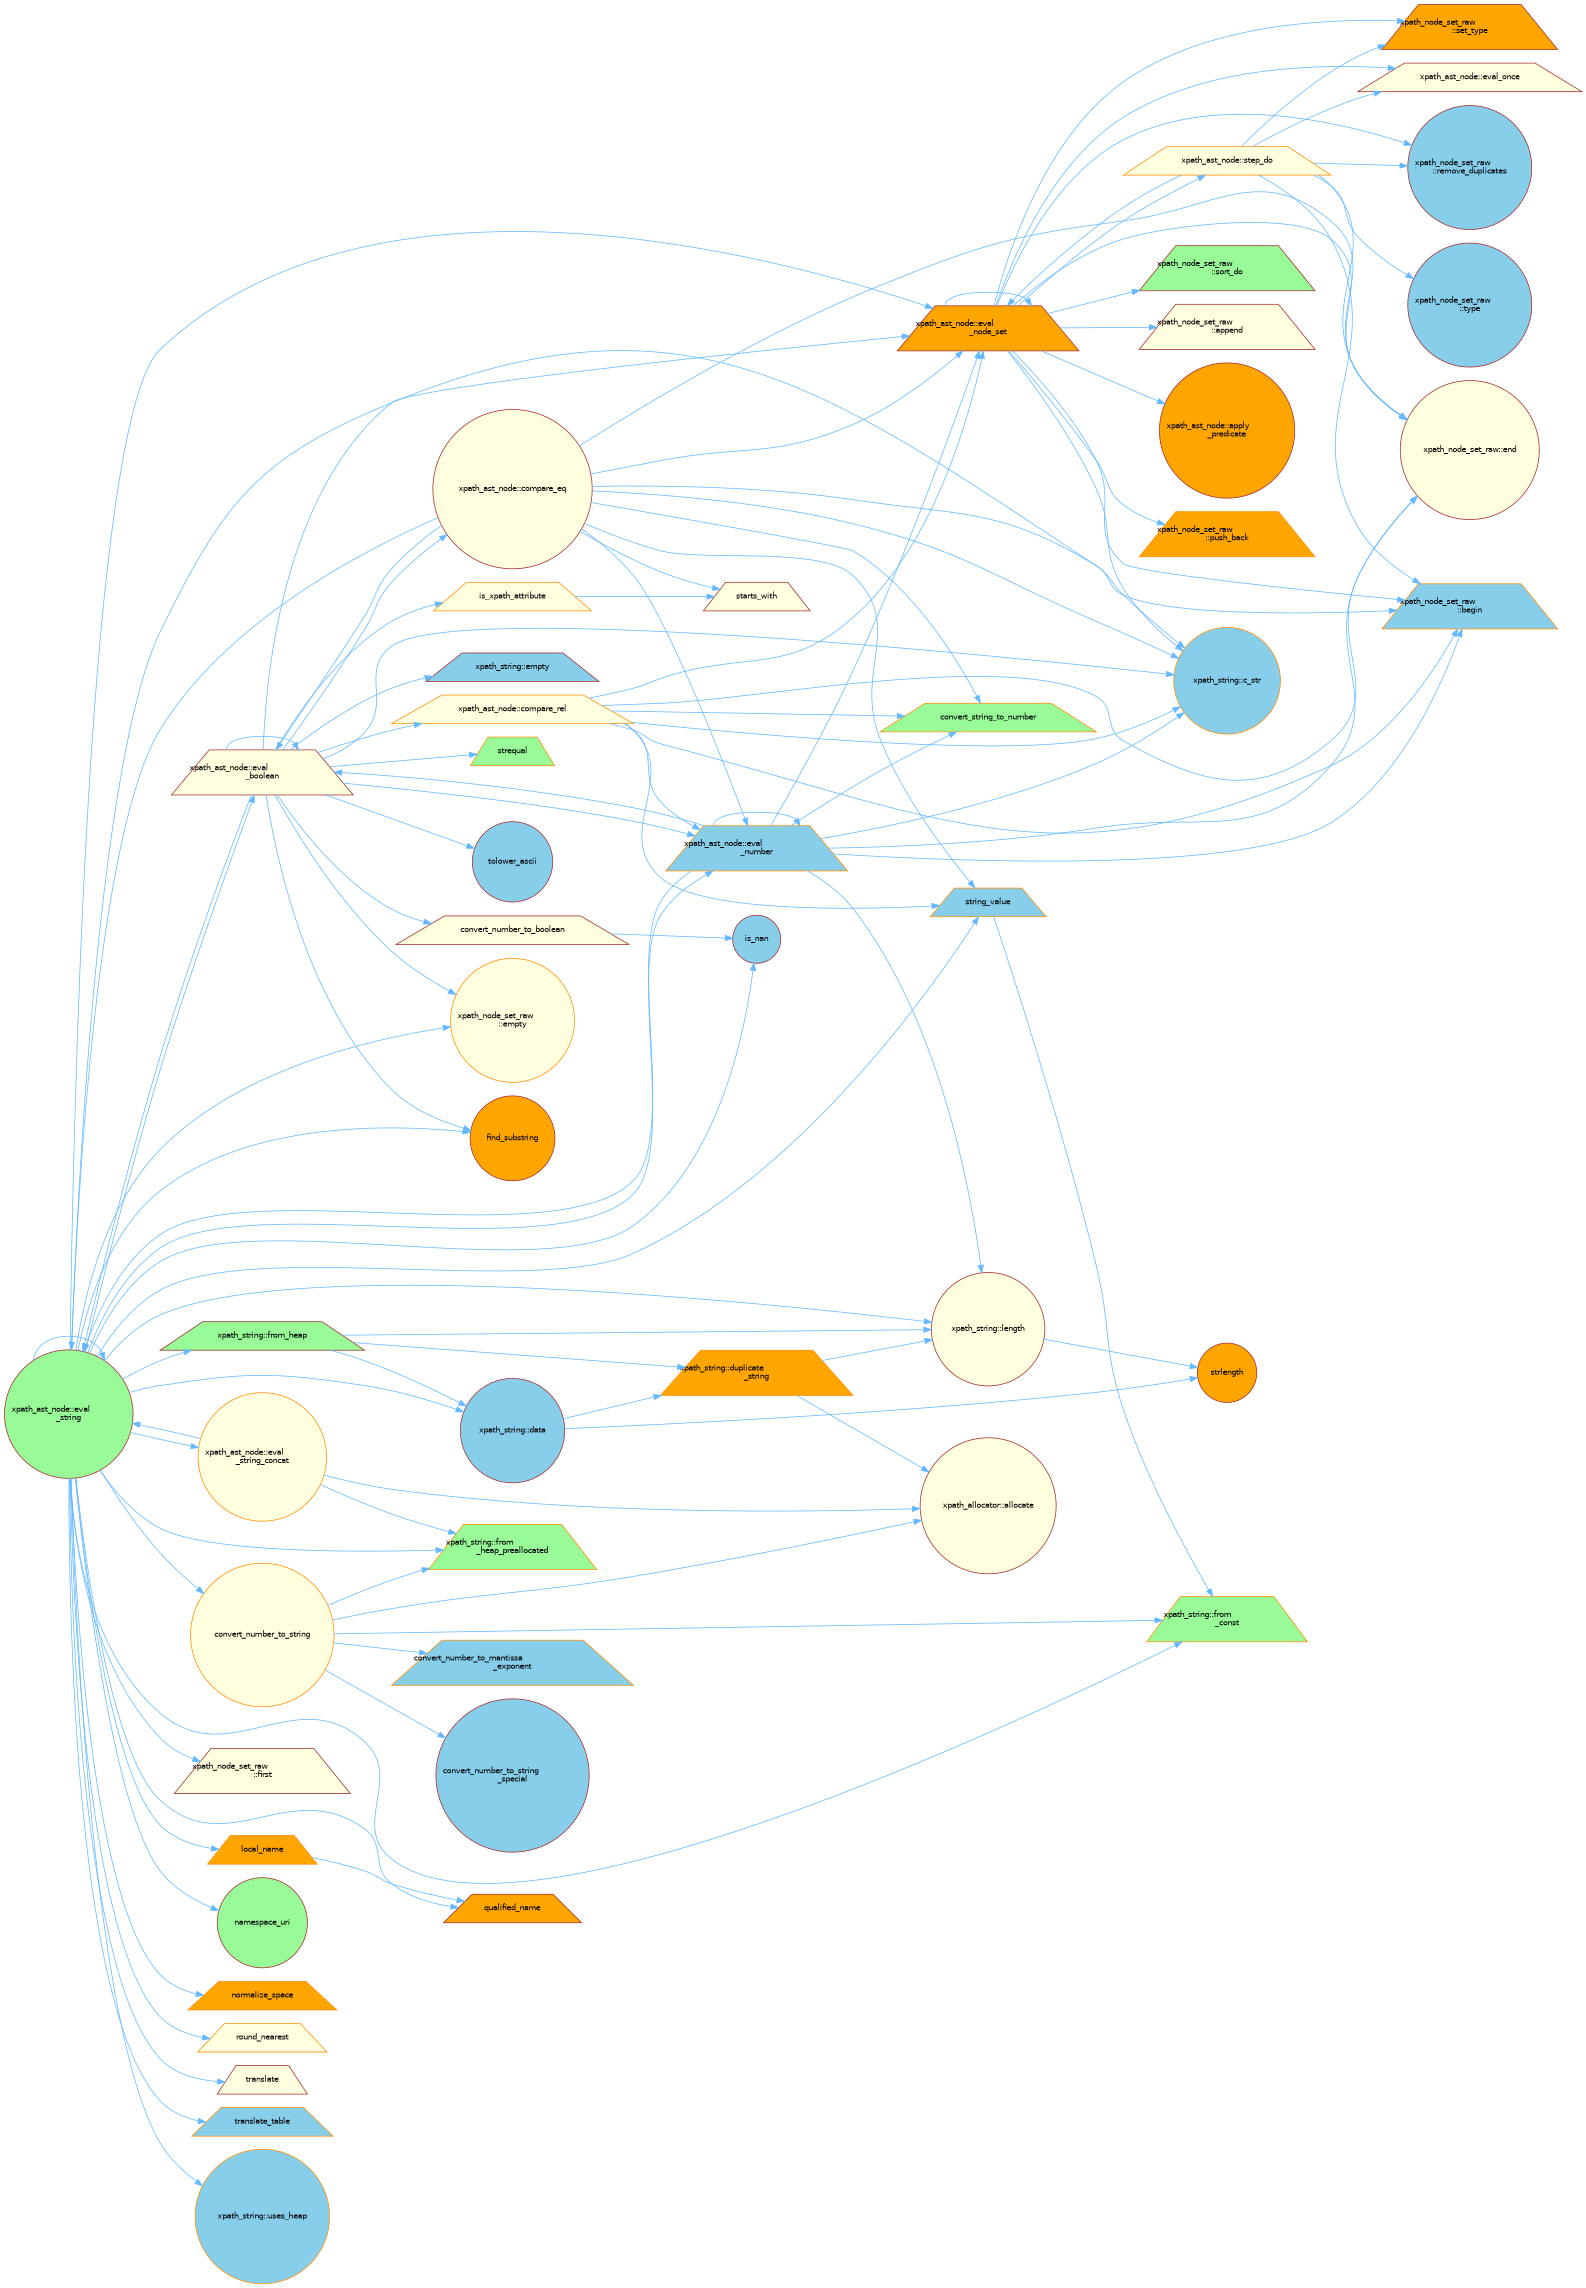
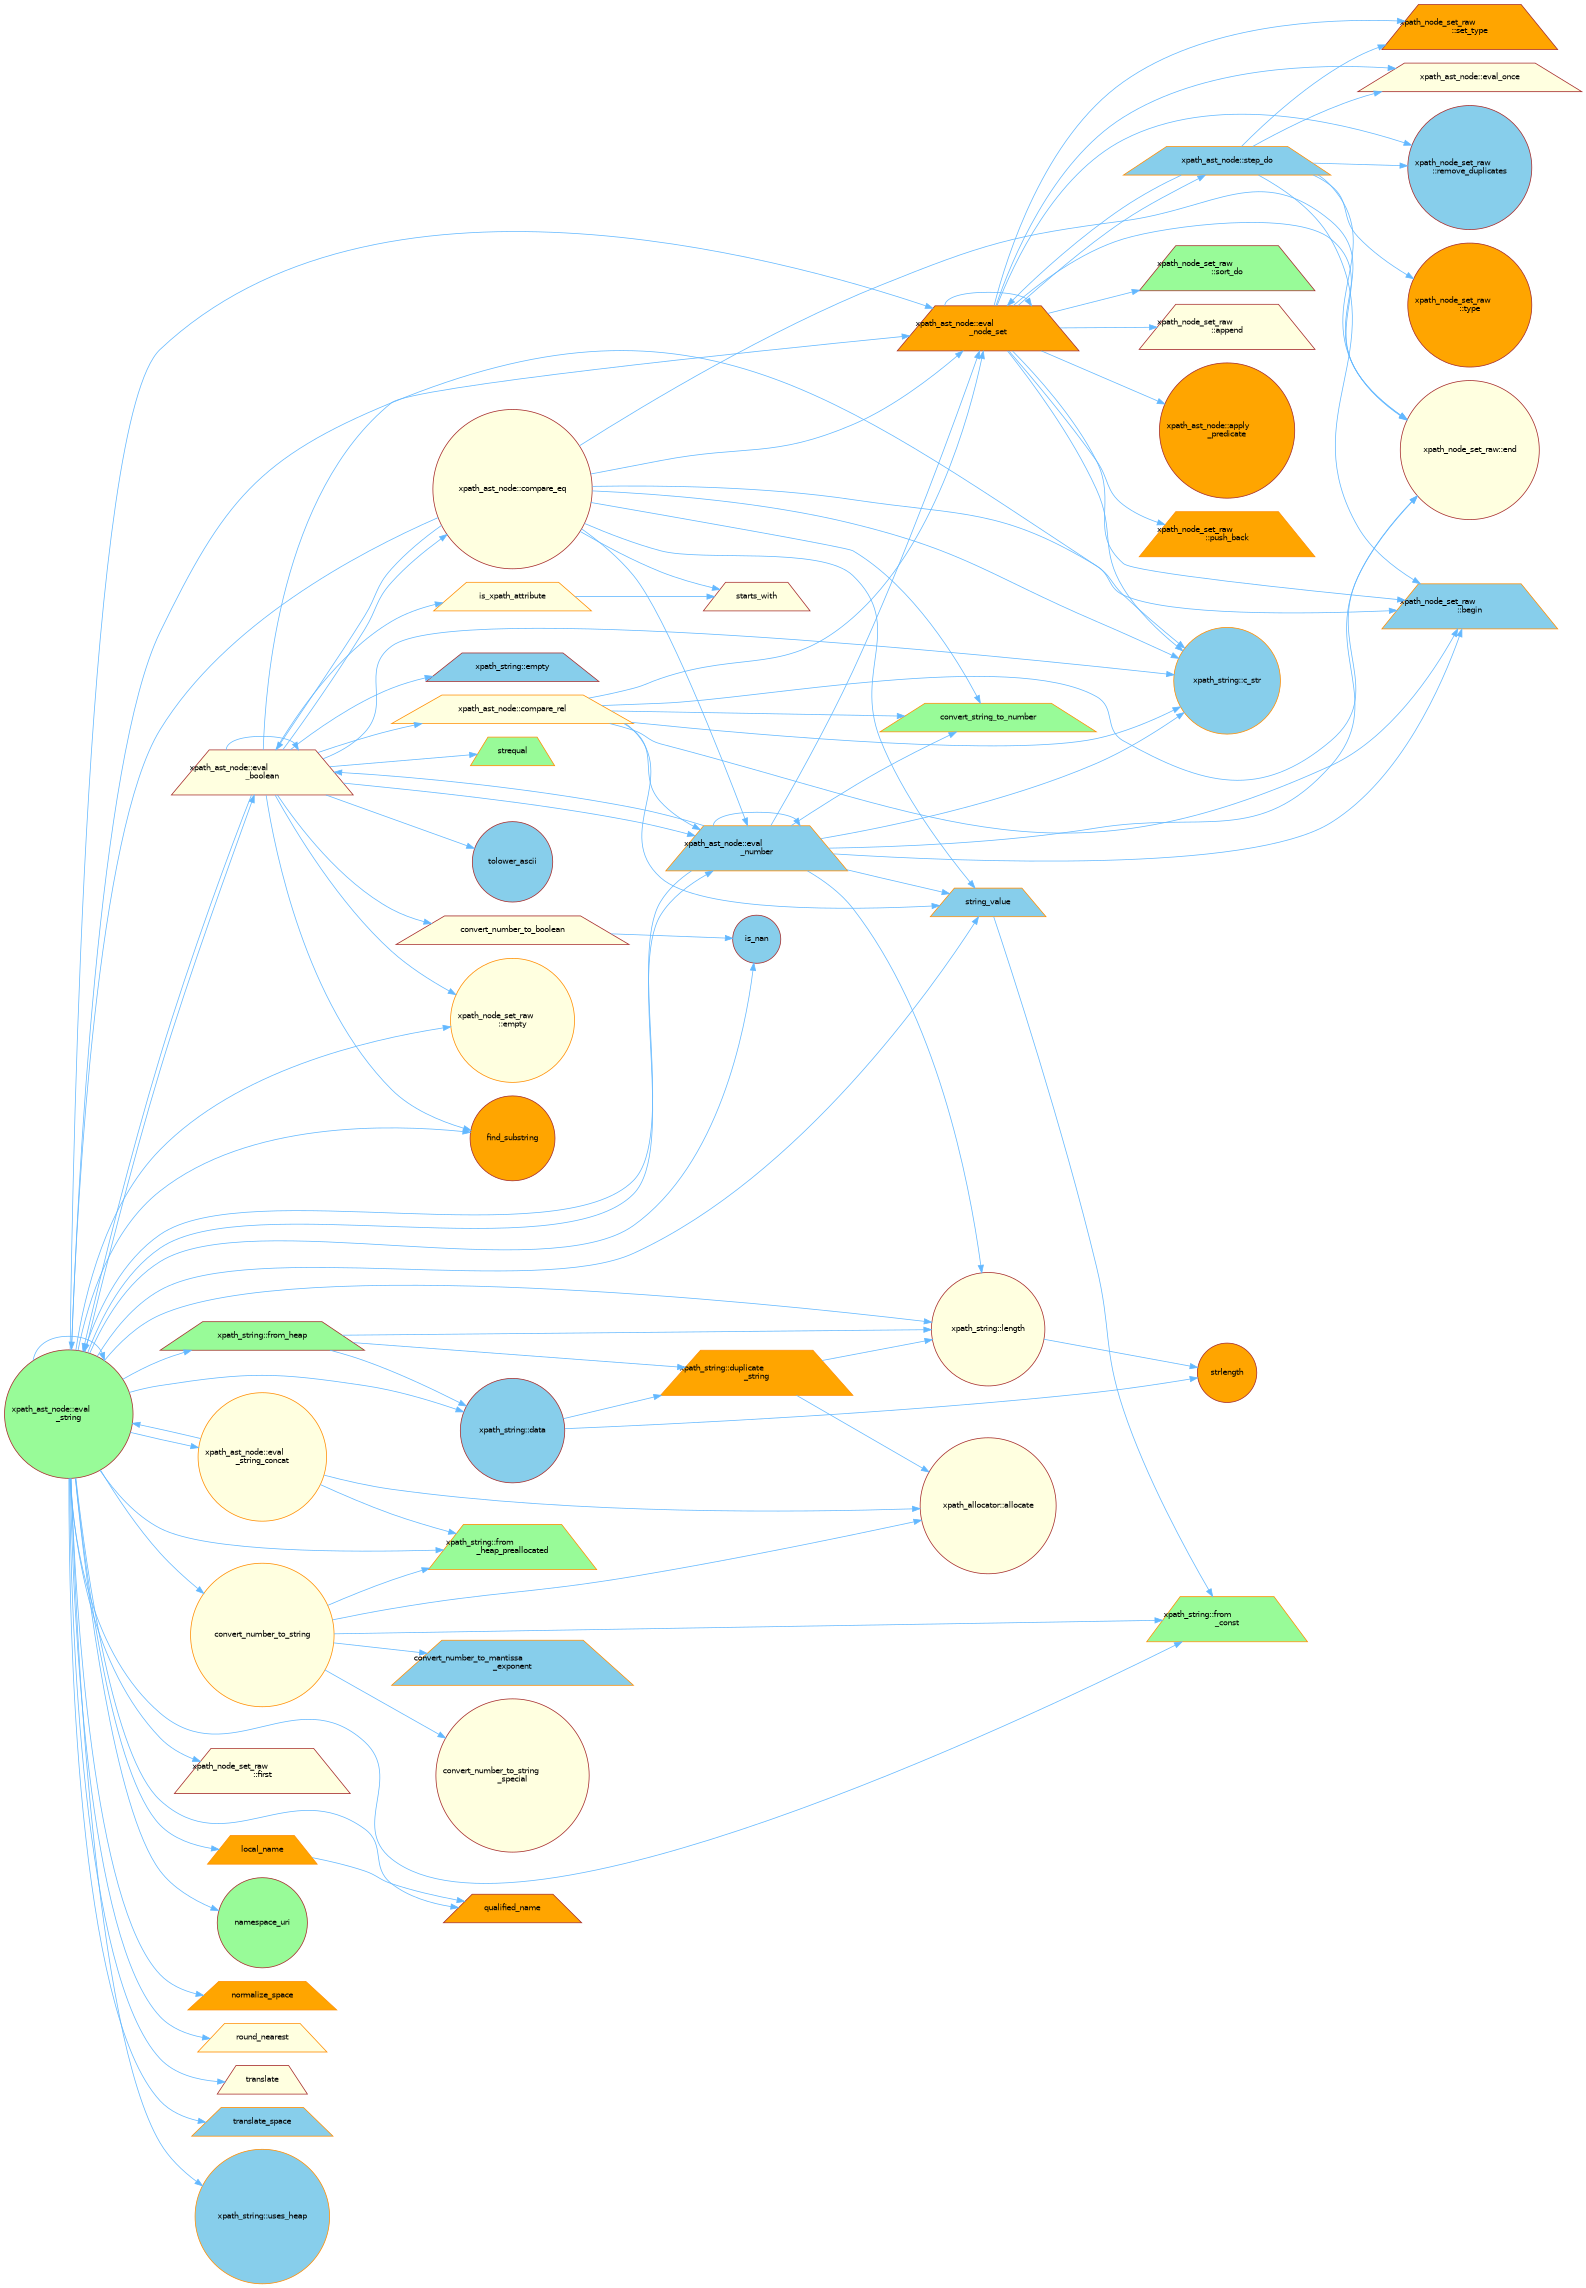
node "xpath_ast_node::step_do": fillcolor lightyellow -> skyblue
node "xpath_node_set_raw ::type": fillcolor skyblue -> orange
edge "xpath_ast_node::eval _number" -> "string_value": added
node "convert_number_to_string _special": fillcolor skyblue -> lightyellow
node "translate_table": label "translate_table" -> "translate_space"
